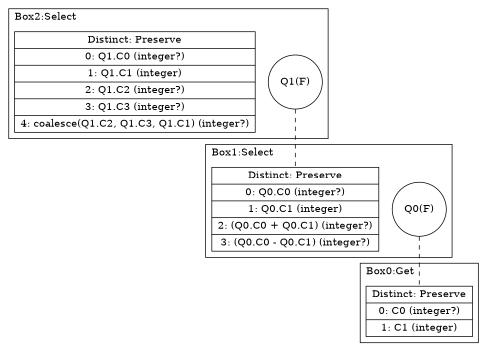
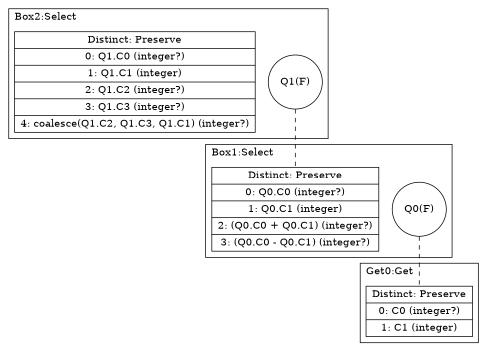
cluster "Box0:Get": label "Box0:Get" -> "Get0:Get"
